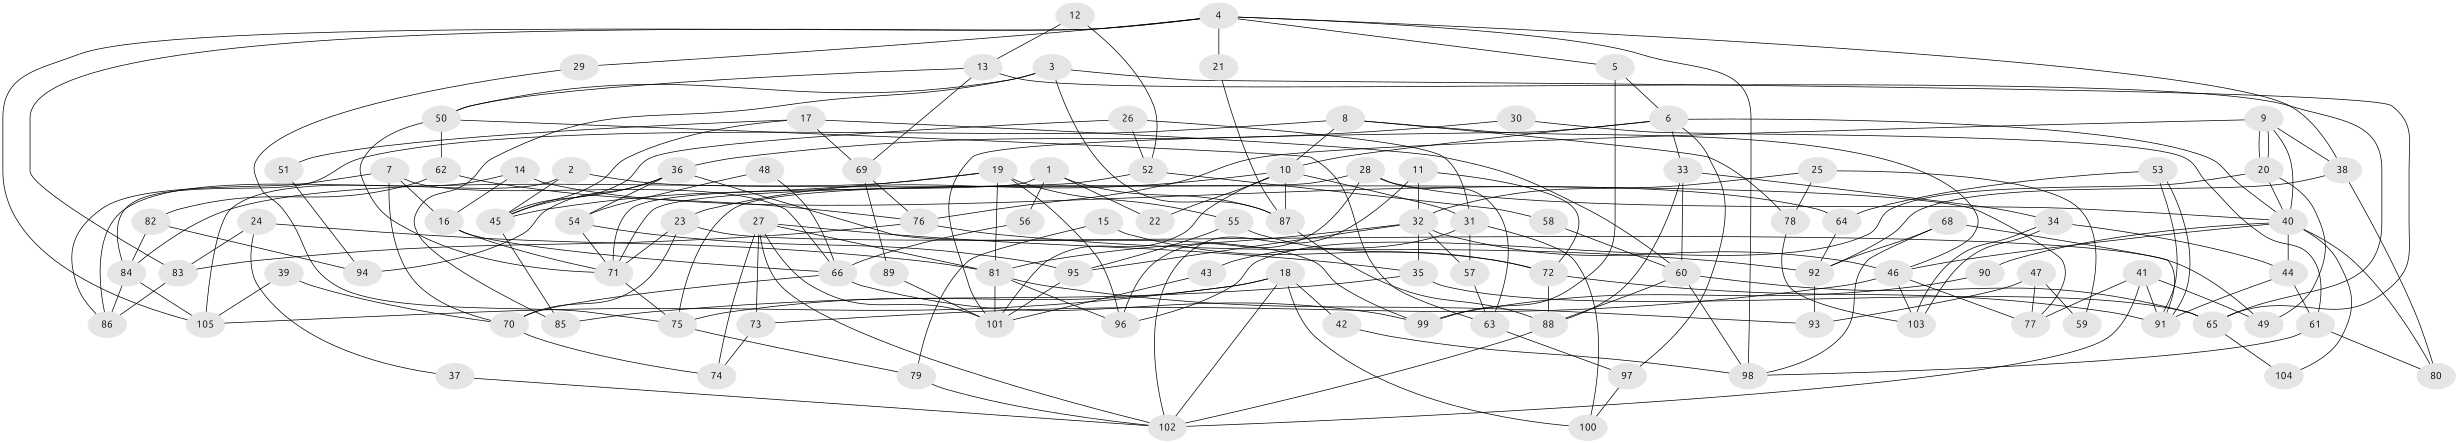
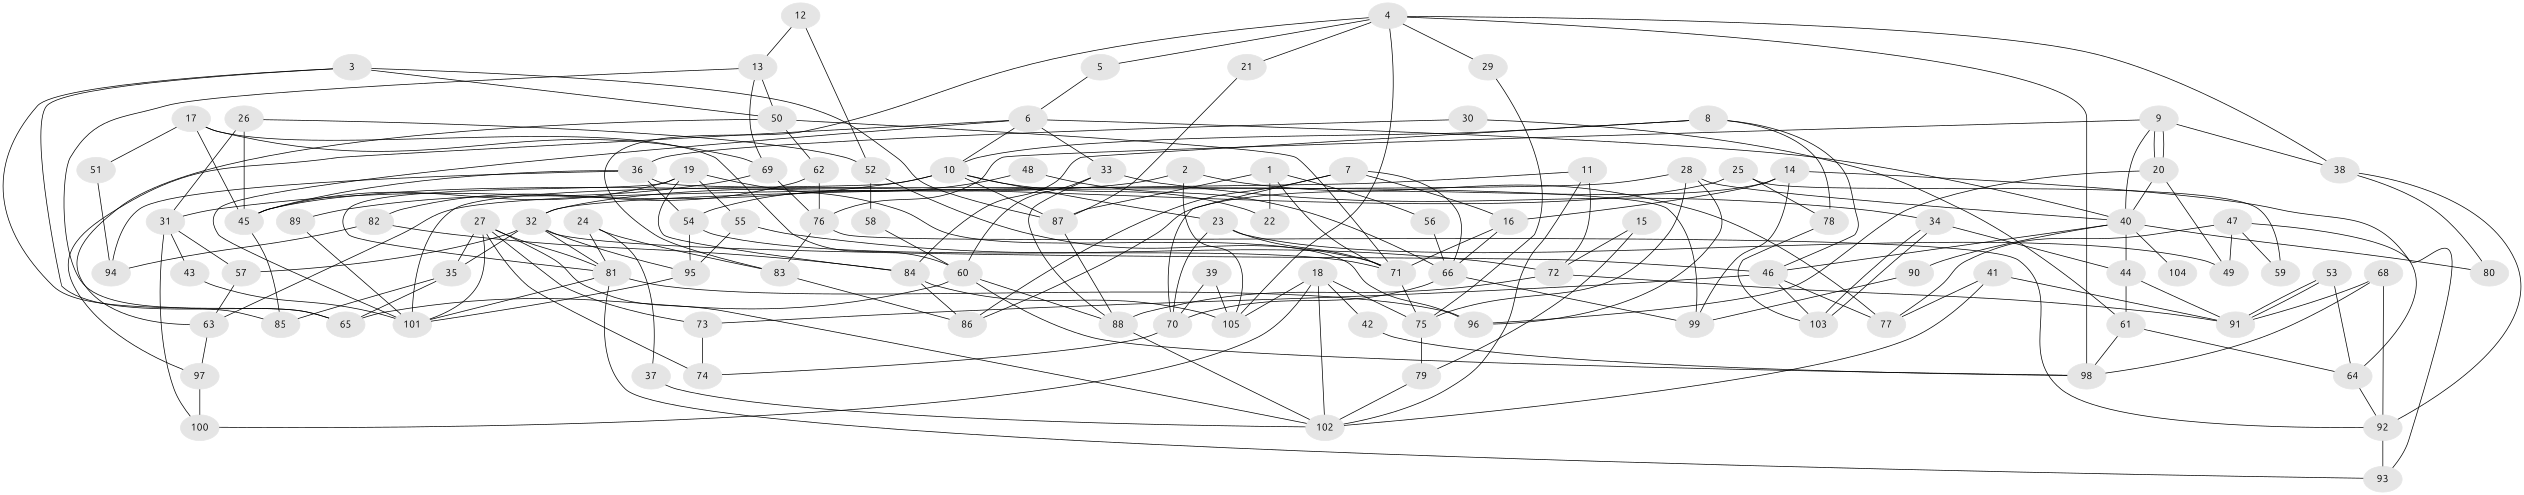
edge "5" -- "99": now "14" -- "99"
edge "41" -- "49": now "47" -- "49"
edge "65" -- "104": removed
edge "61" -- "80": now "61" -- "64"
